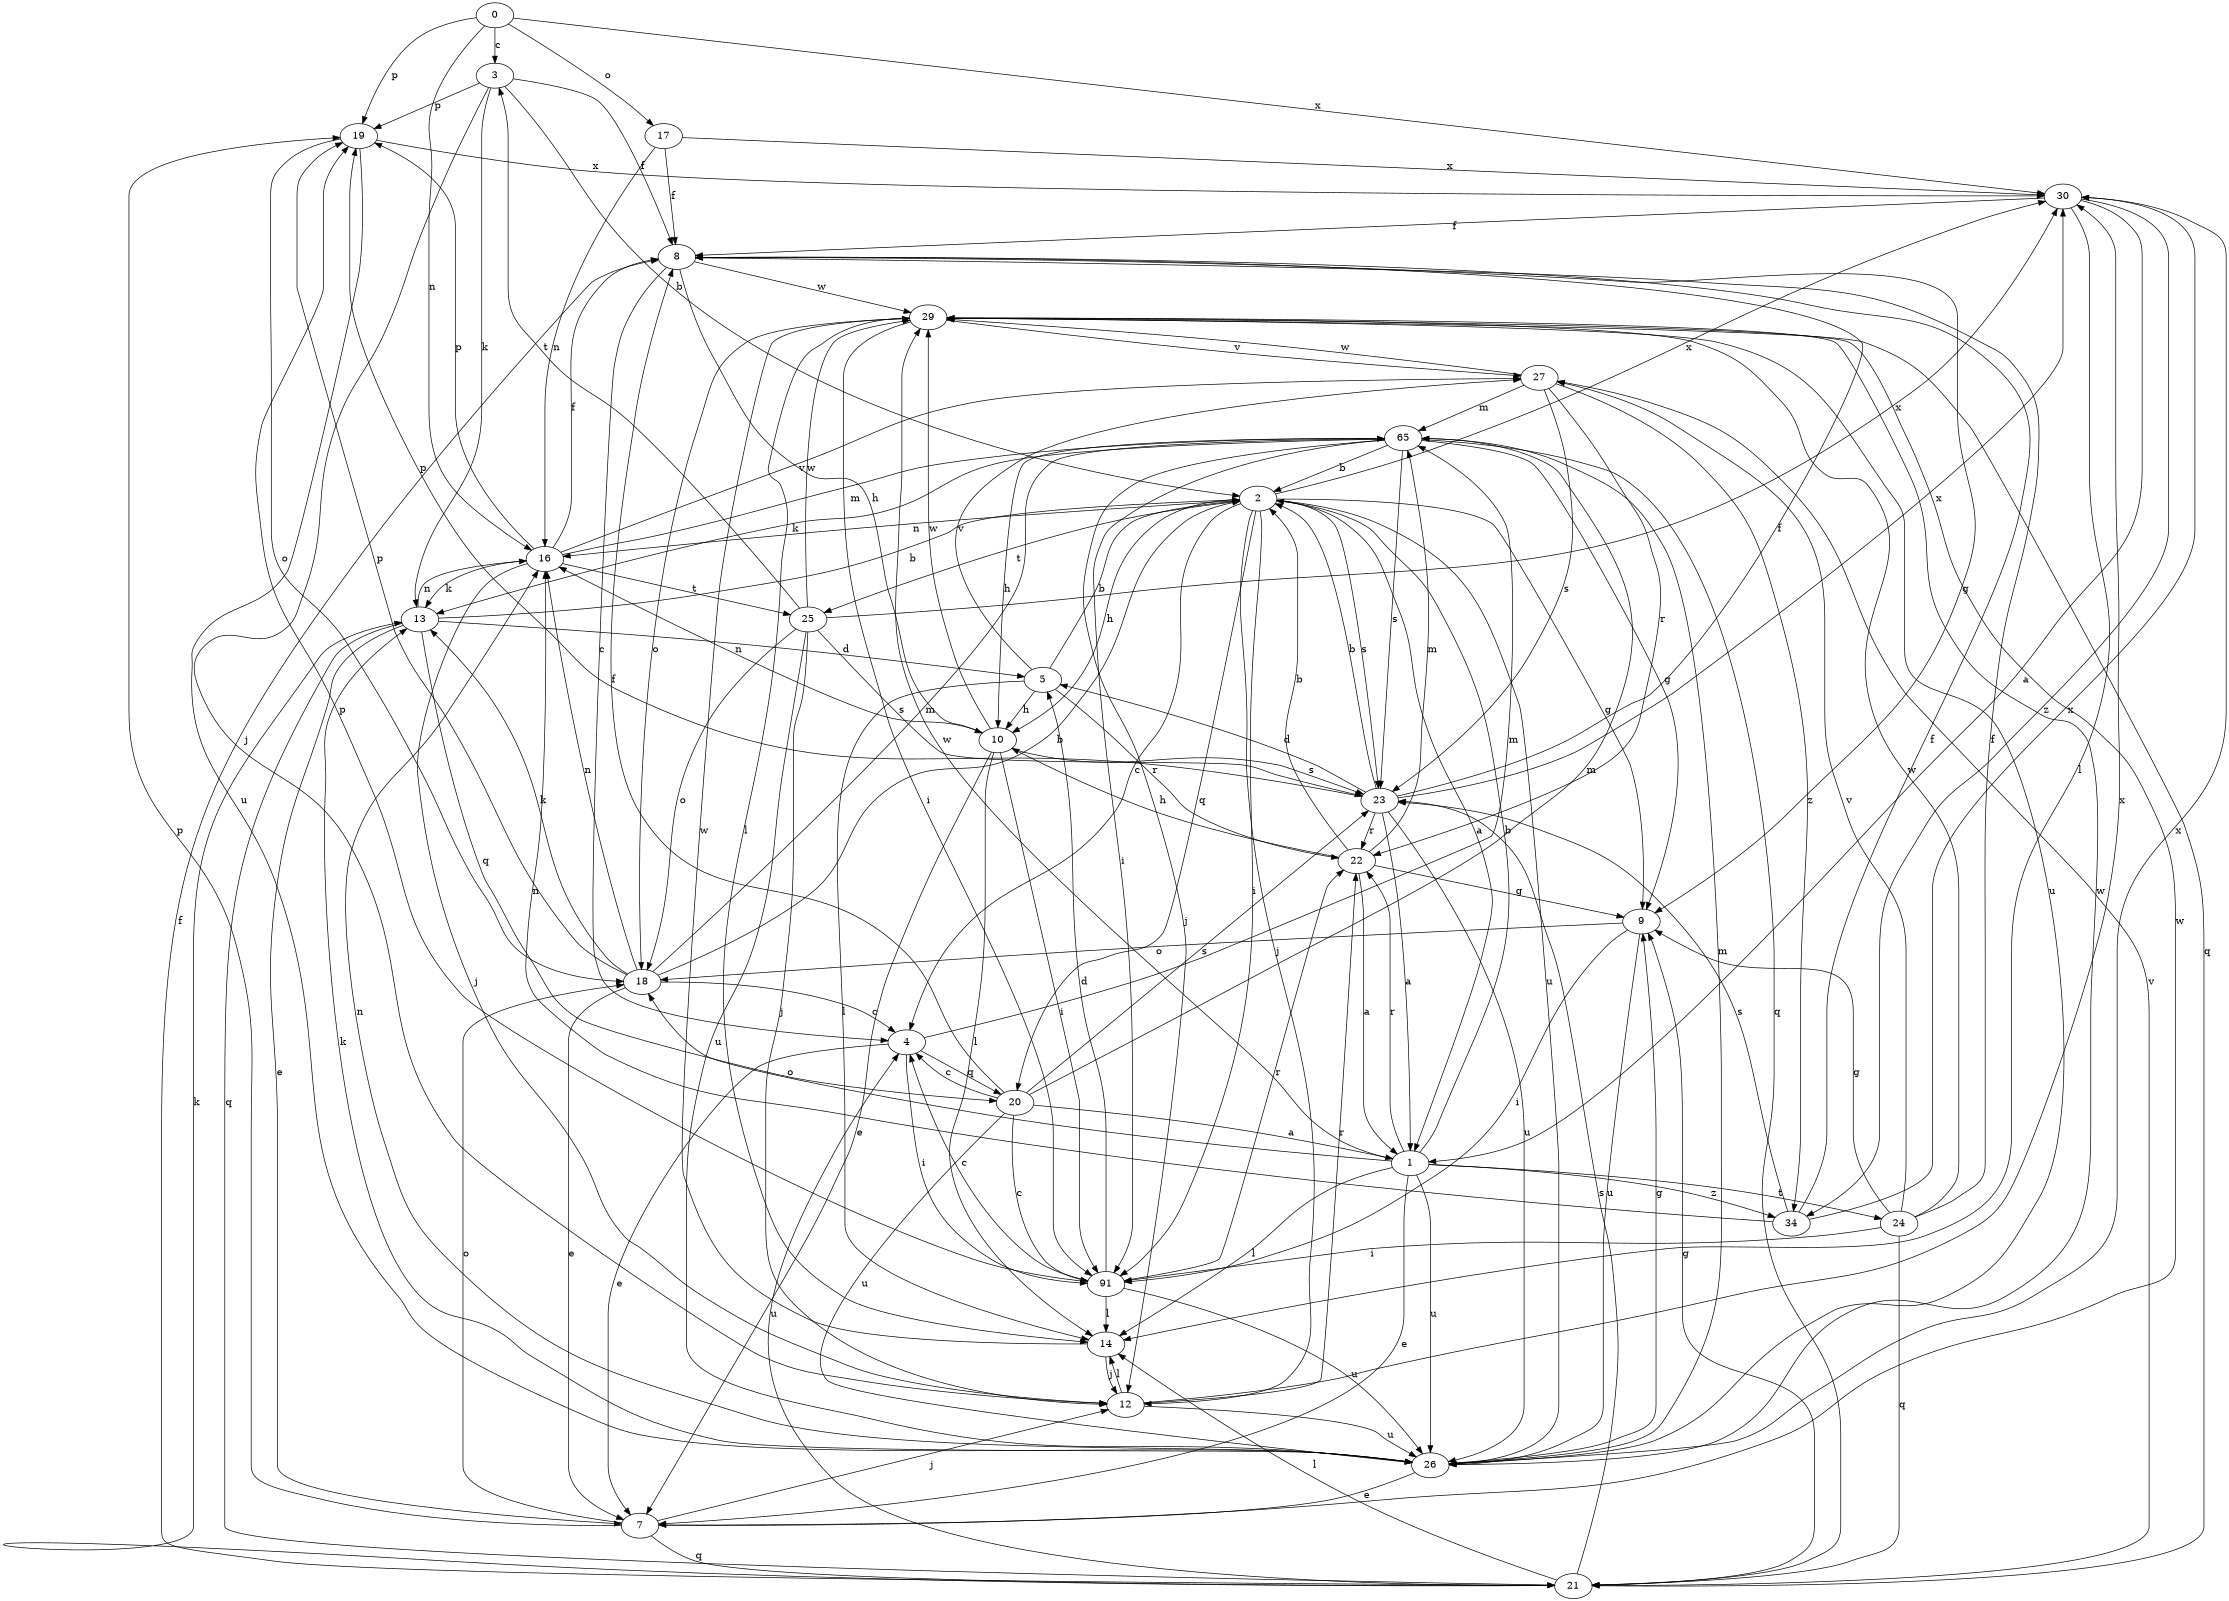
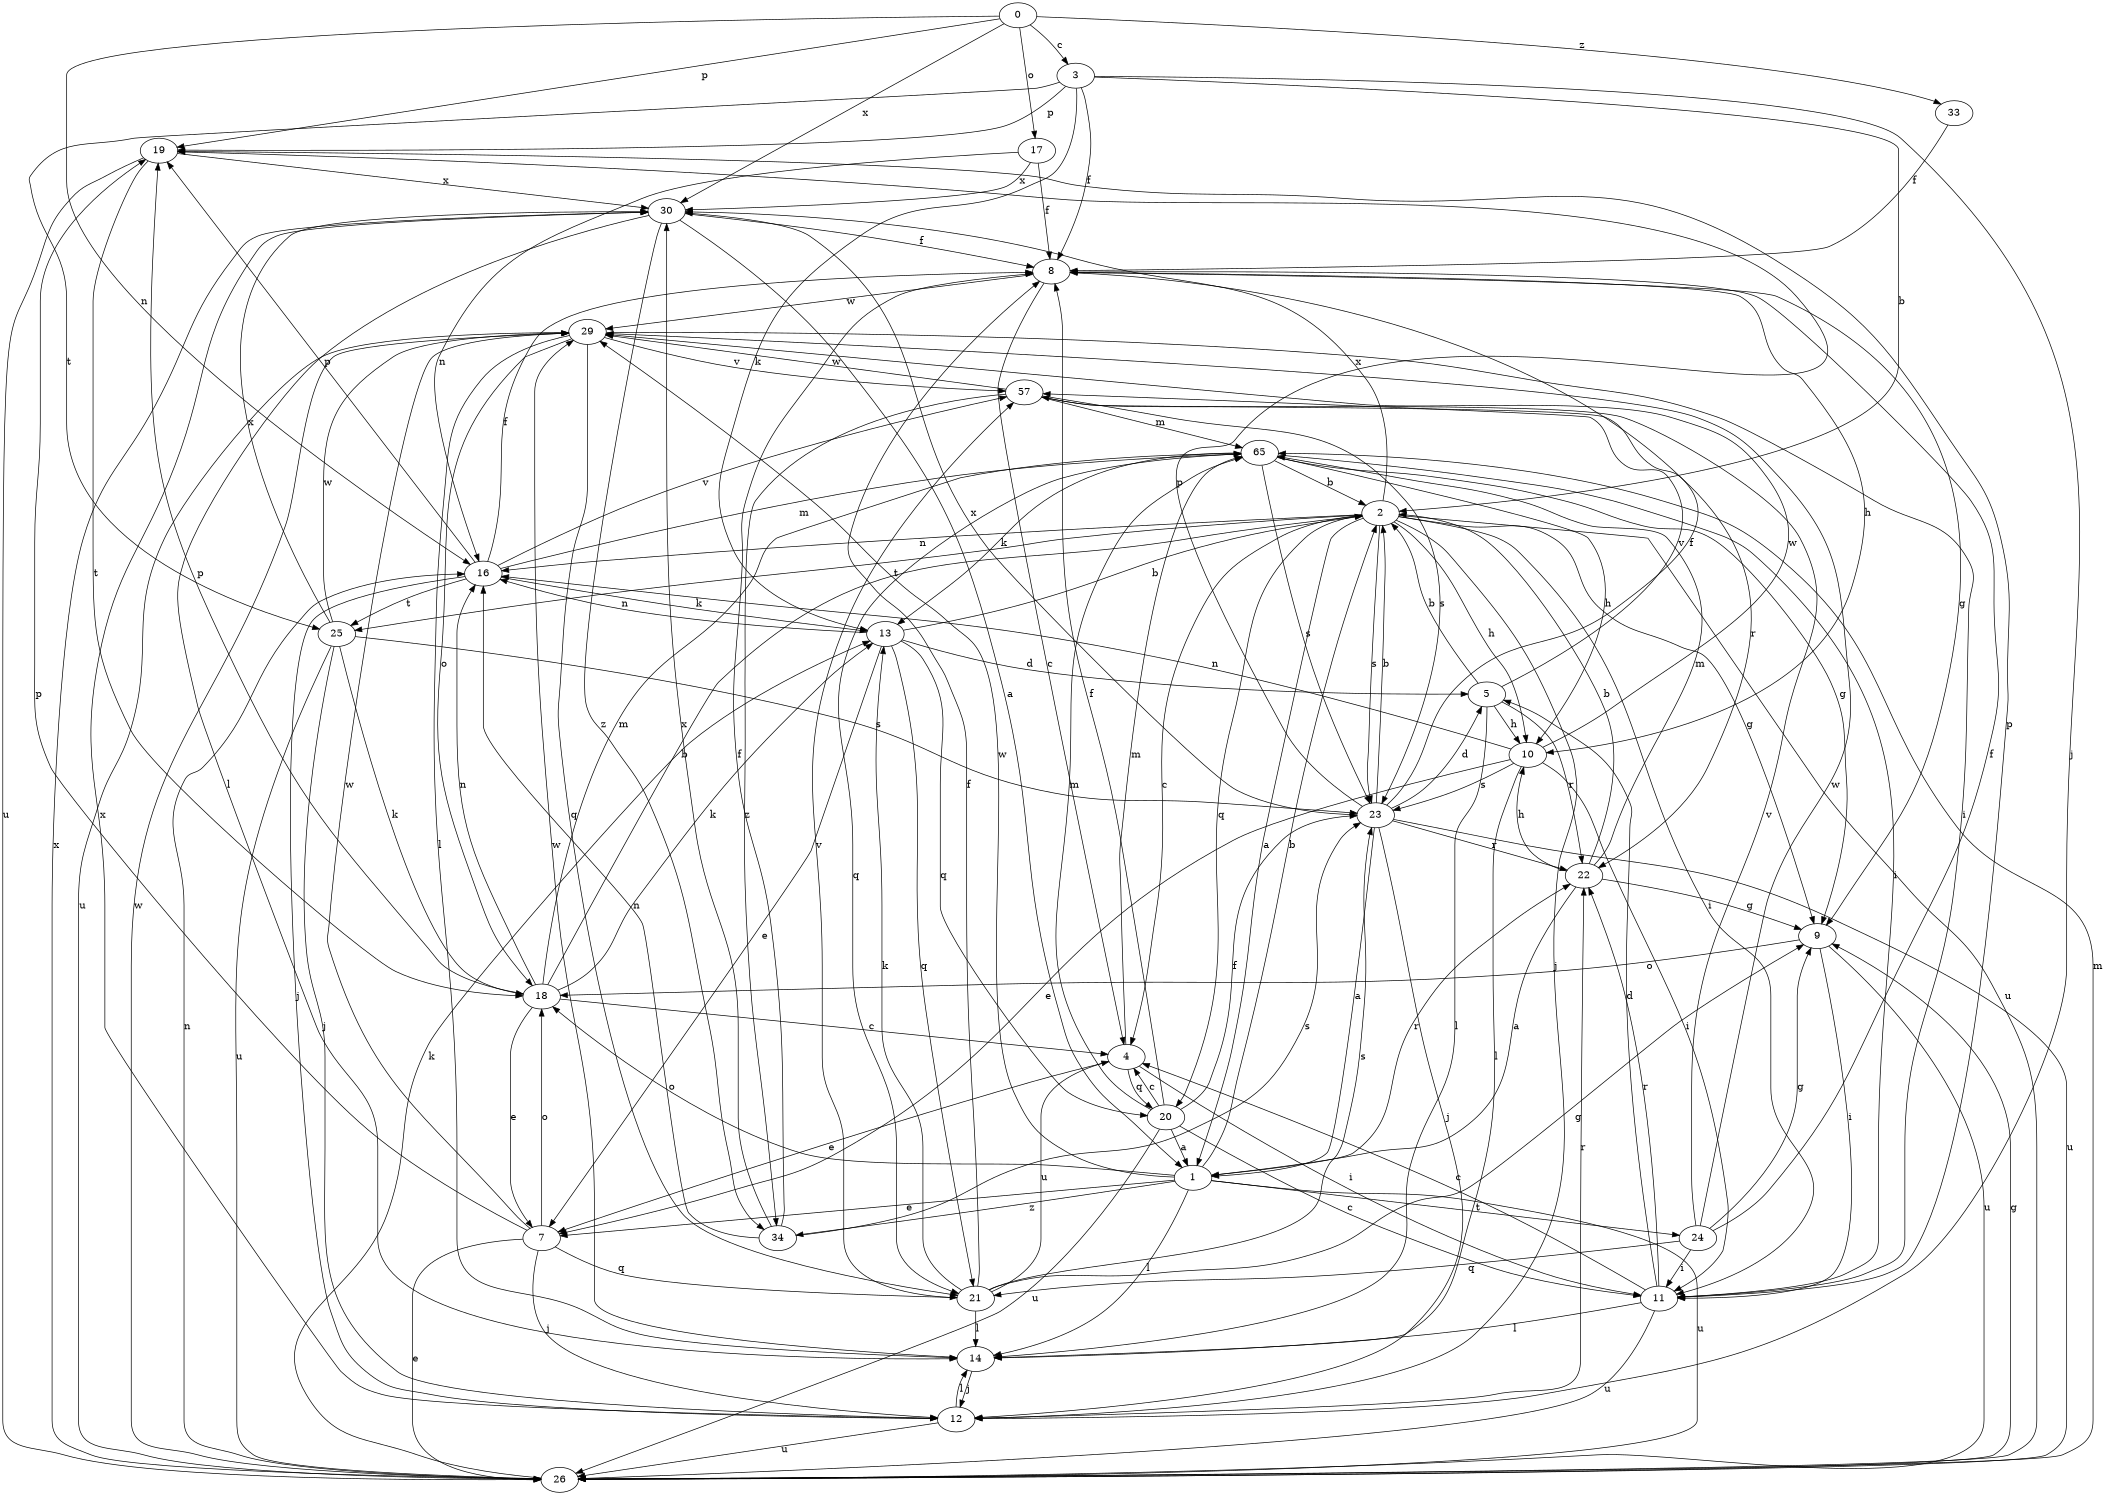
node "33": added
node "27": label "27" -> "57"
edge "25" -> "3": reversed
edge "19" -> "18": label "o" -> "t"
edge "65" -> "12": now "23" -> "12"
edge "25" -> "18": label "o" -> "k"
edge "20" -> "23": label "s" -> "f"
node "91": label "91" -> "11"
edge "26" -> "7": reversed
